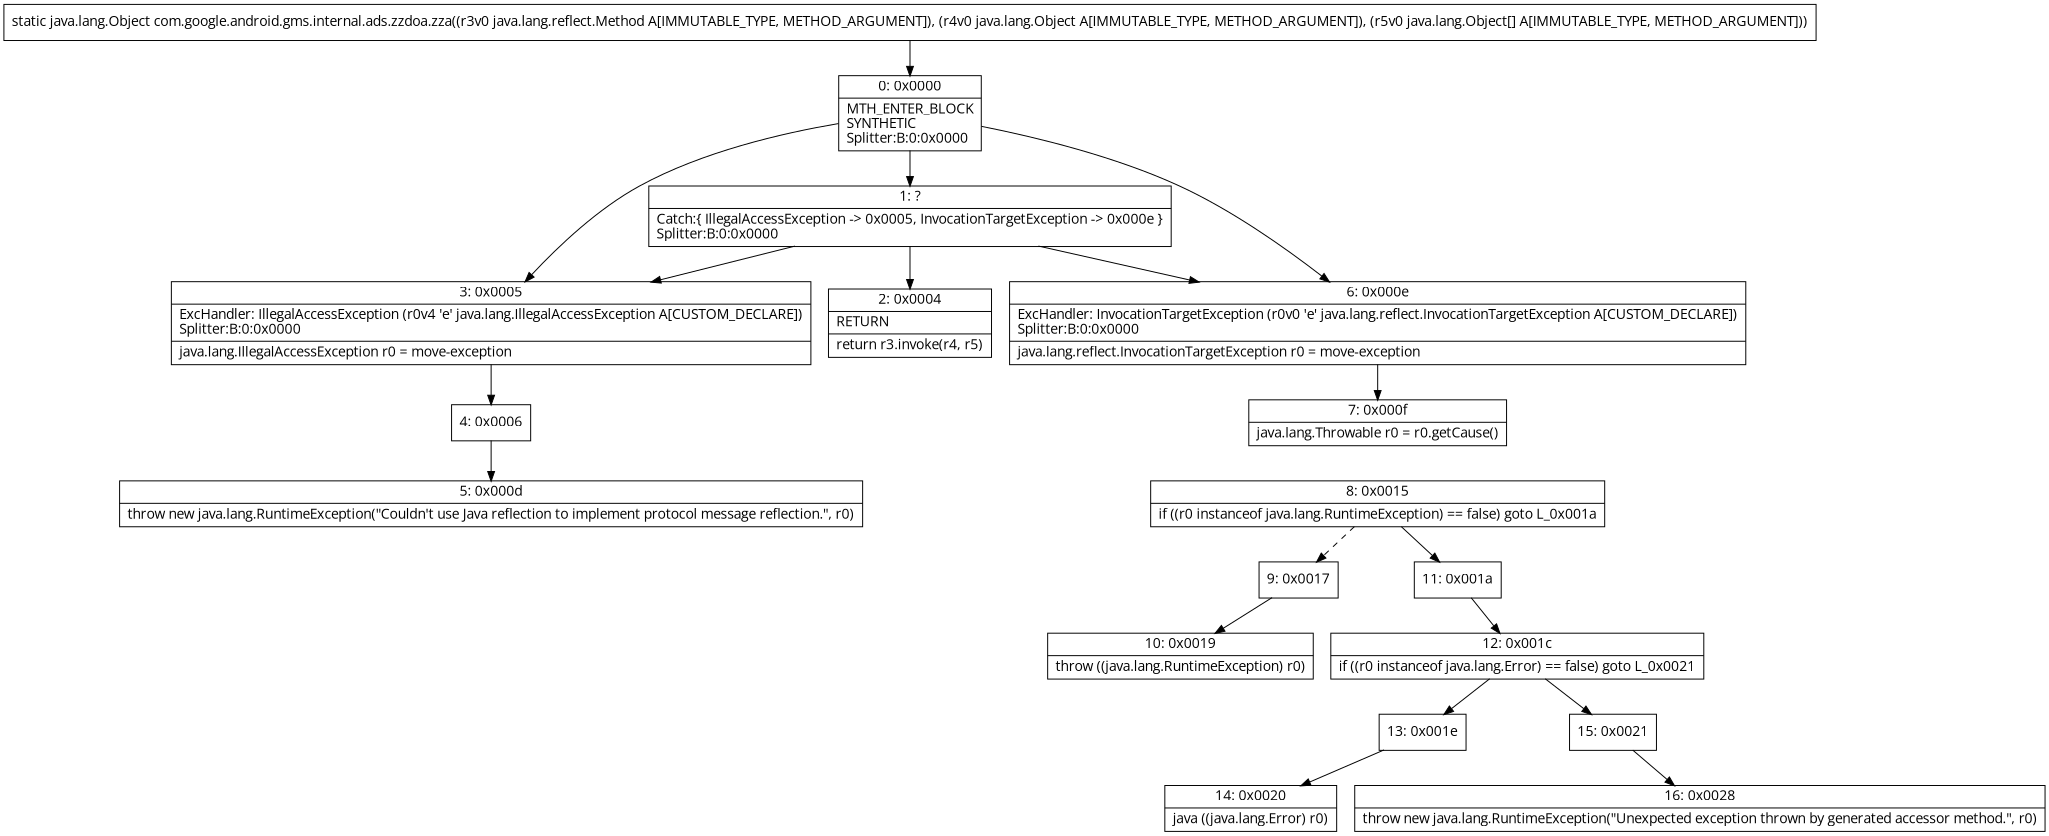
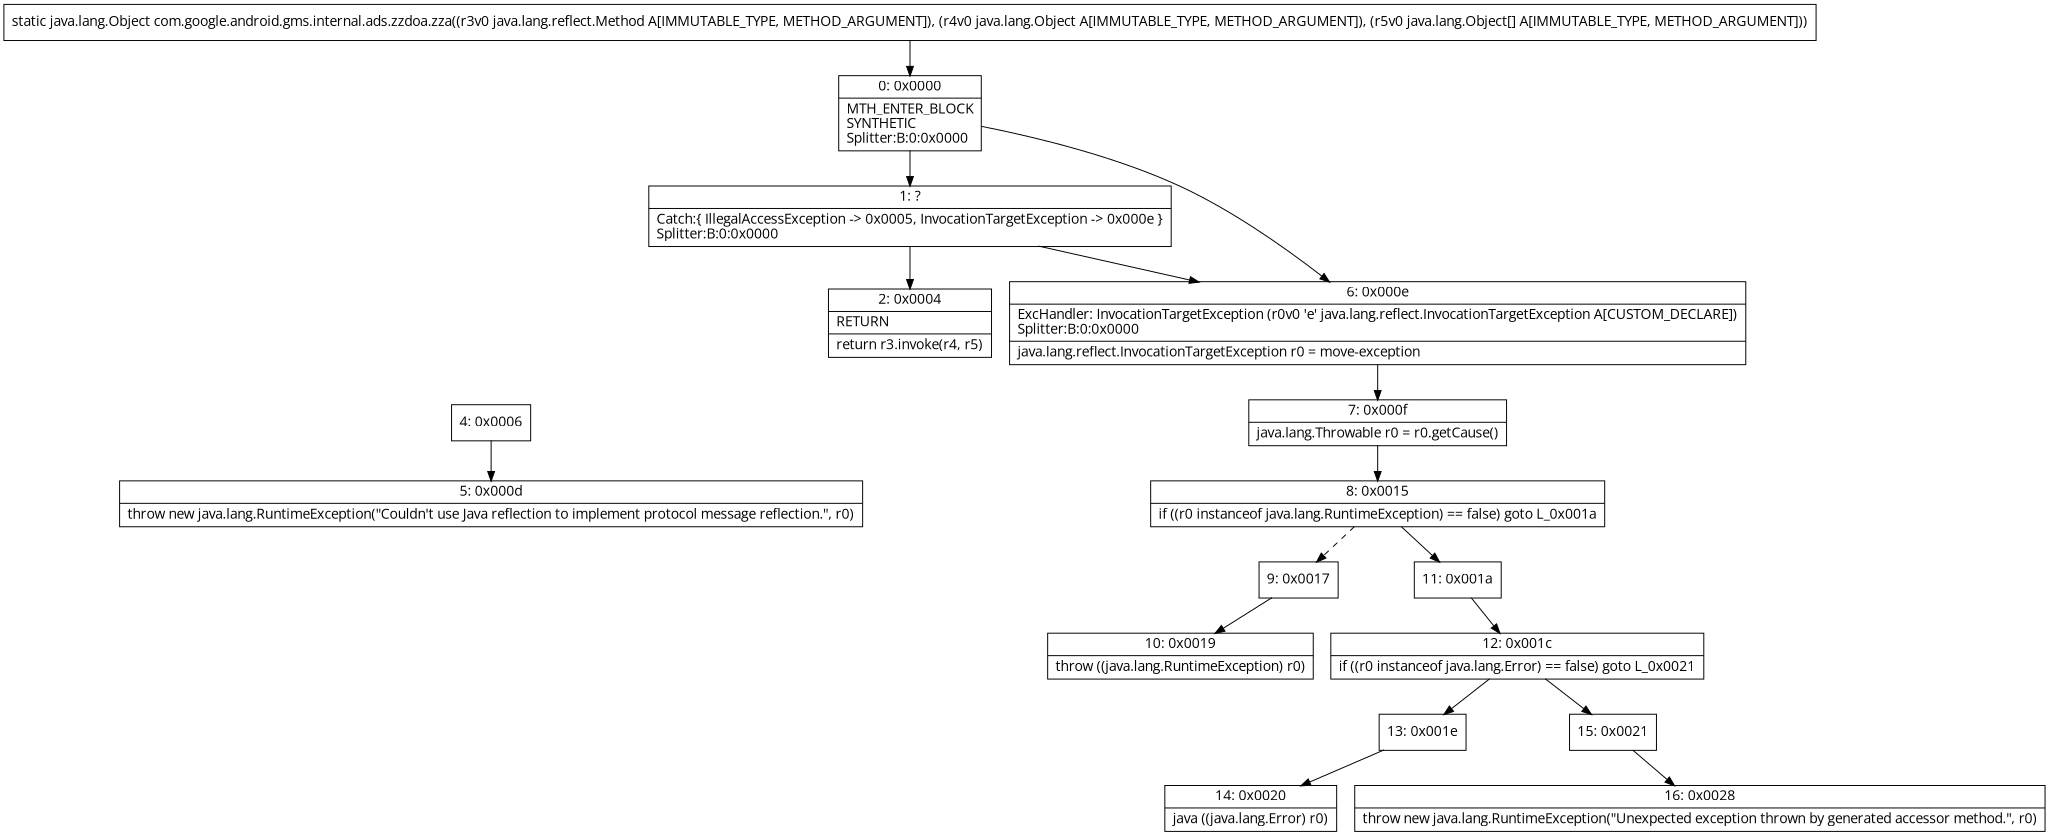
node "3: 0x0005": removed
edge "7: 0x000f" -> "8: 0x0015": added
